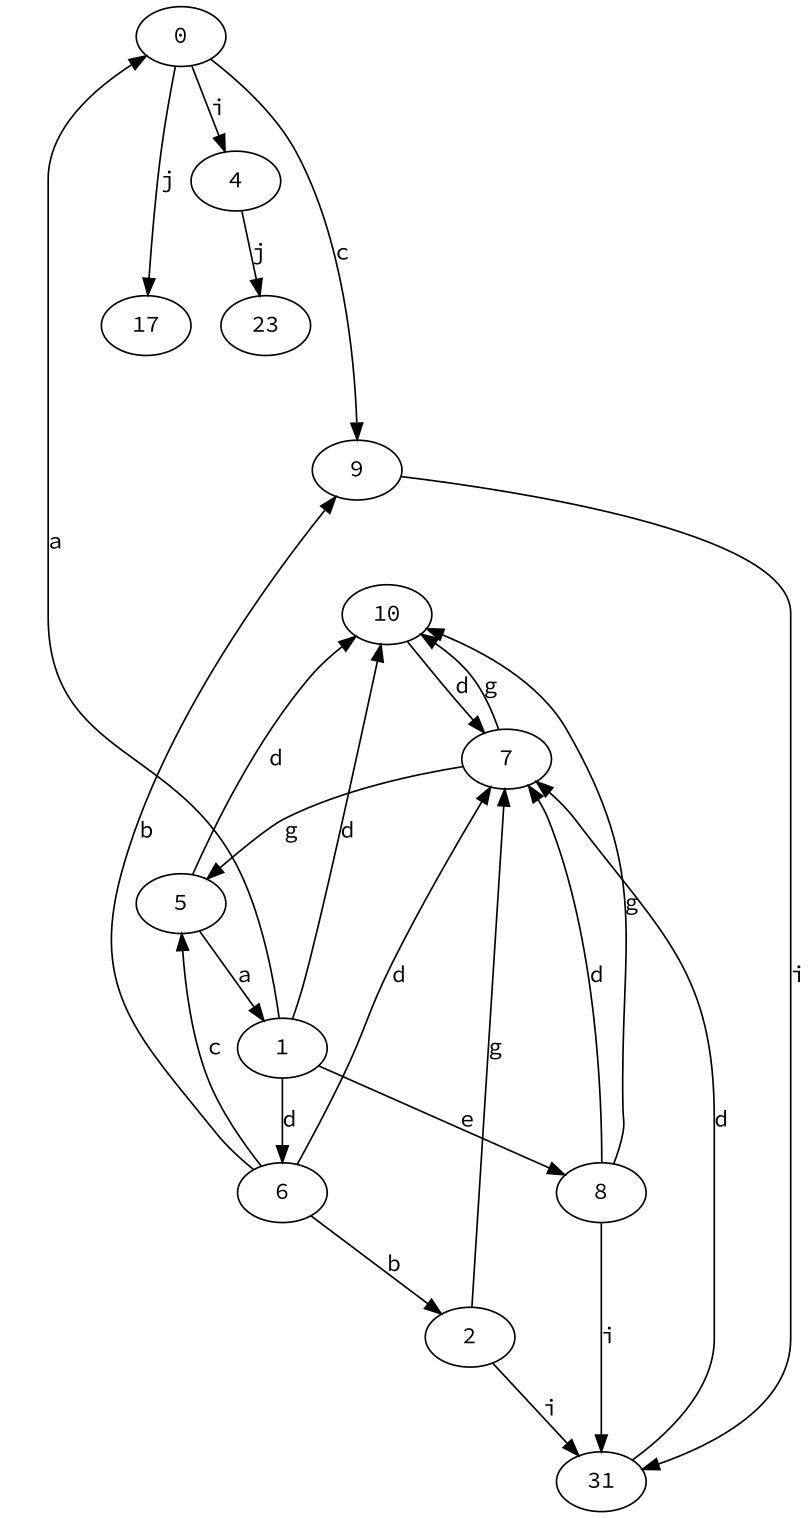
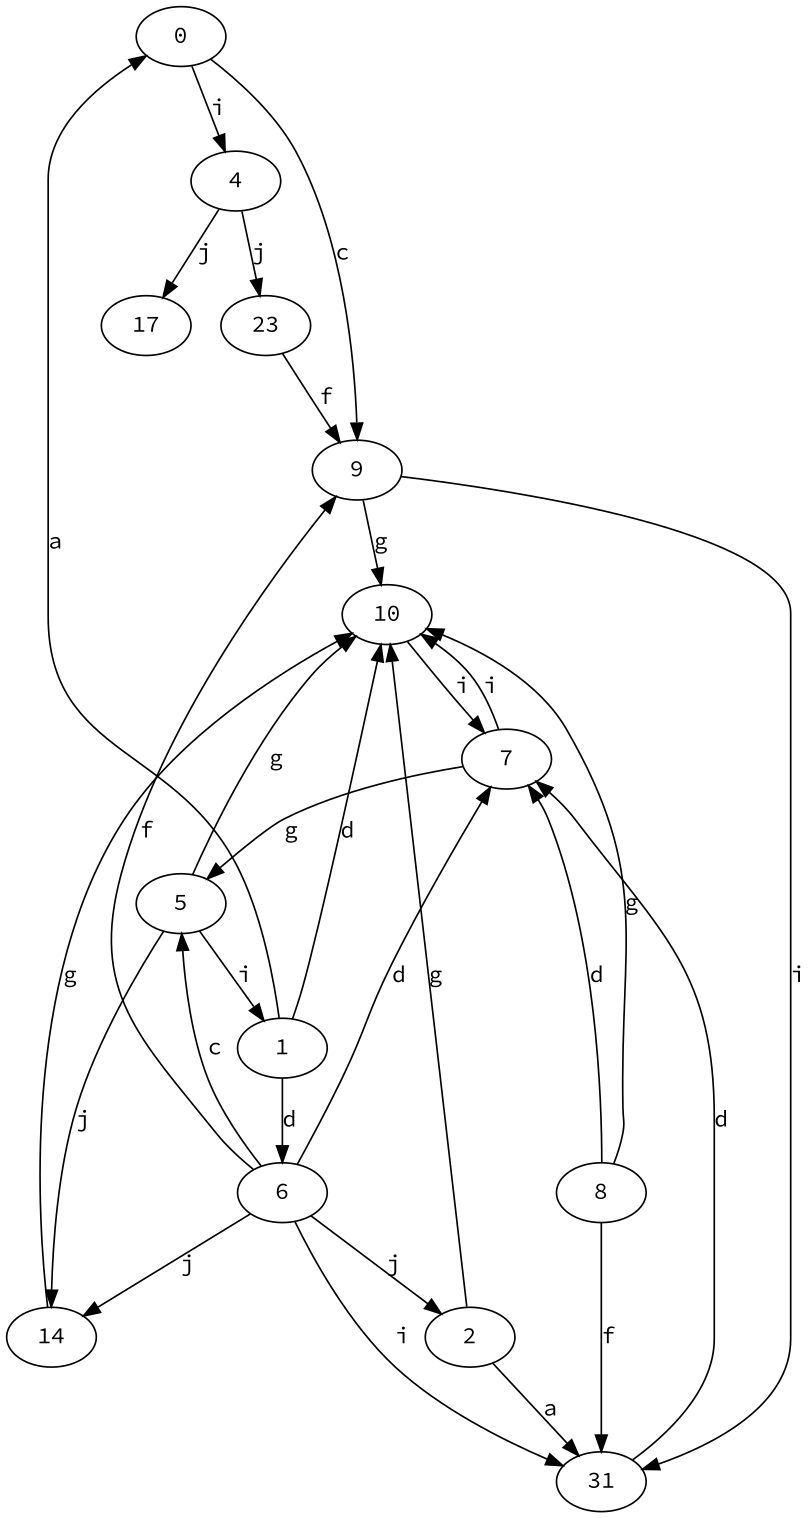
edge "0" -> "17": now "4" -> "17"
edge "23" -> "9": added, label "f"
edge "9" -> "10": added, label "g"
edge "10" -> "7": label "d" -> "i"
edge "7" -> "10": label "g" -> "i"
edge "5" -> "10": label "d" -> "g"
edge "6" -> "9": label "b" -> "f"
edge "5" -> "1": label "a" -> "i"
edge "2" -> "7": now "2" -> "10"
edge "1" -> "8": removed, label "e"
edge "6" -> "2": label "b" -> "j"
node "14": added
edge "8" -> "31": label "i" -> "f"
edge "6" -> "31": added, label "i"
edge "2" -> "31": label "i" -> "a"
